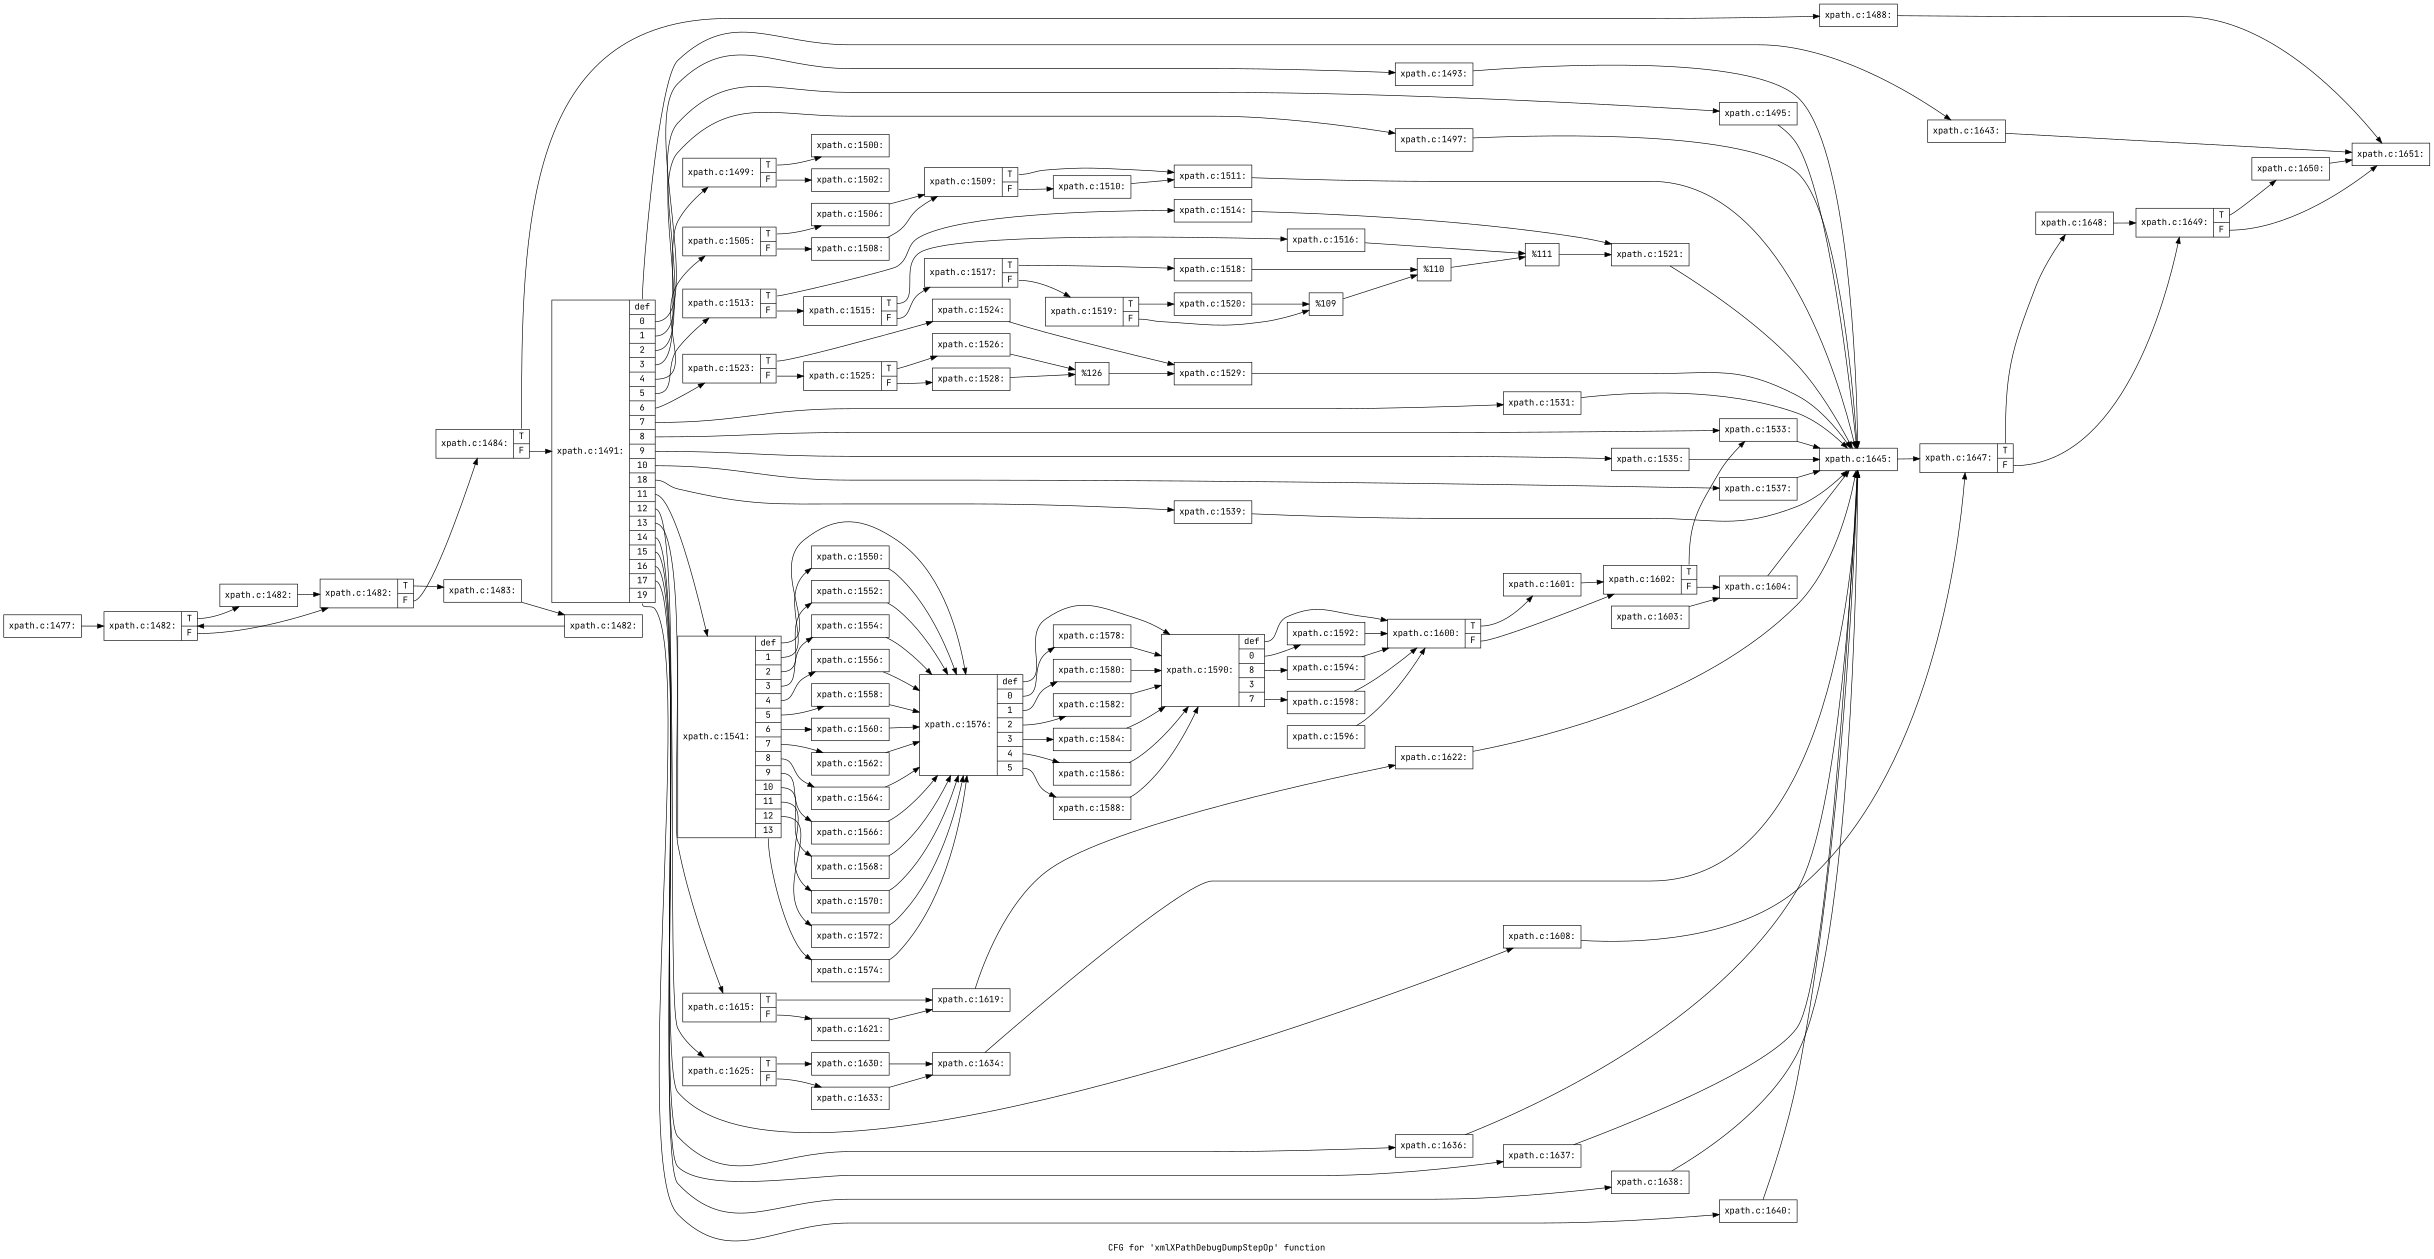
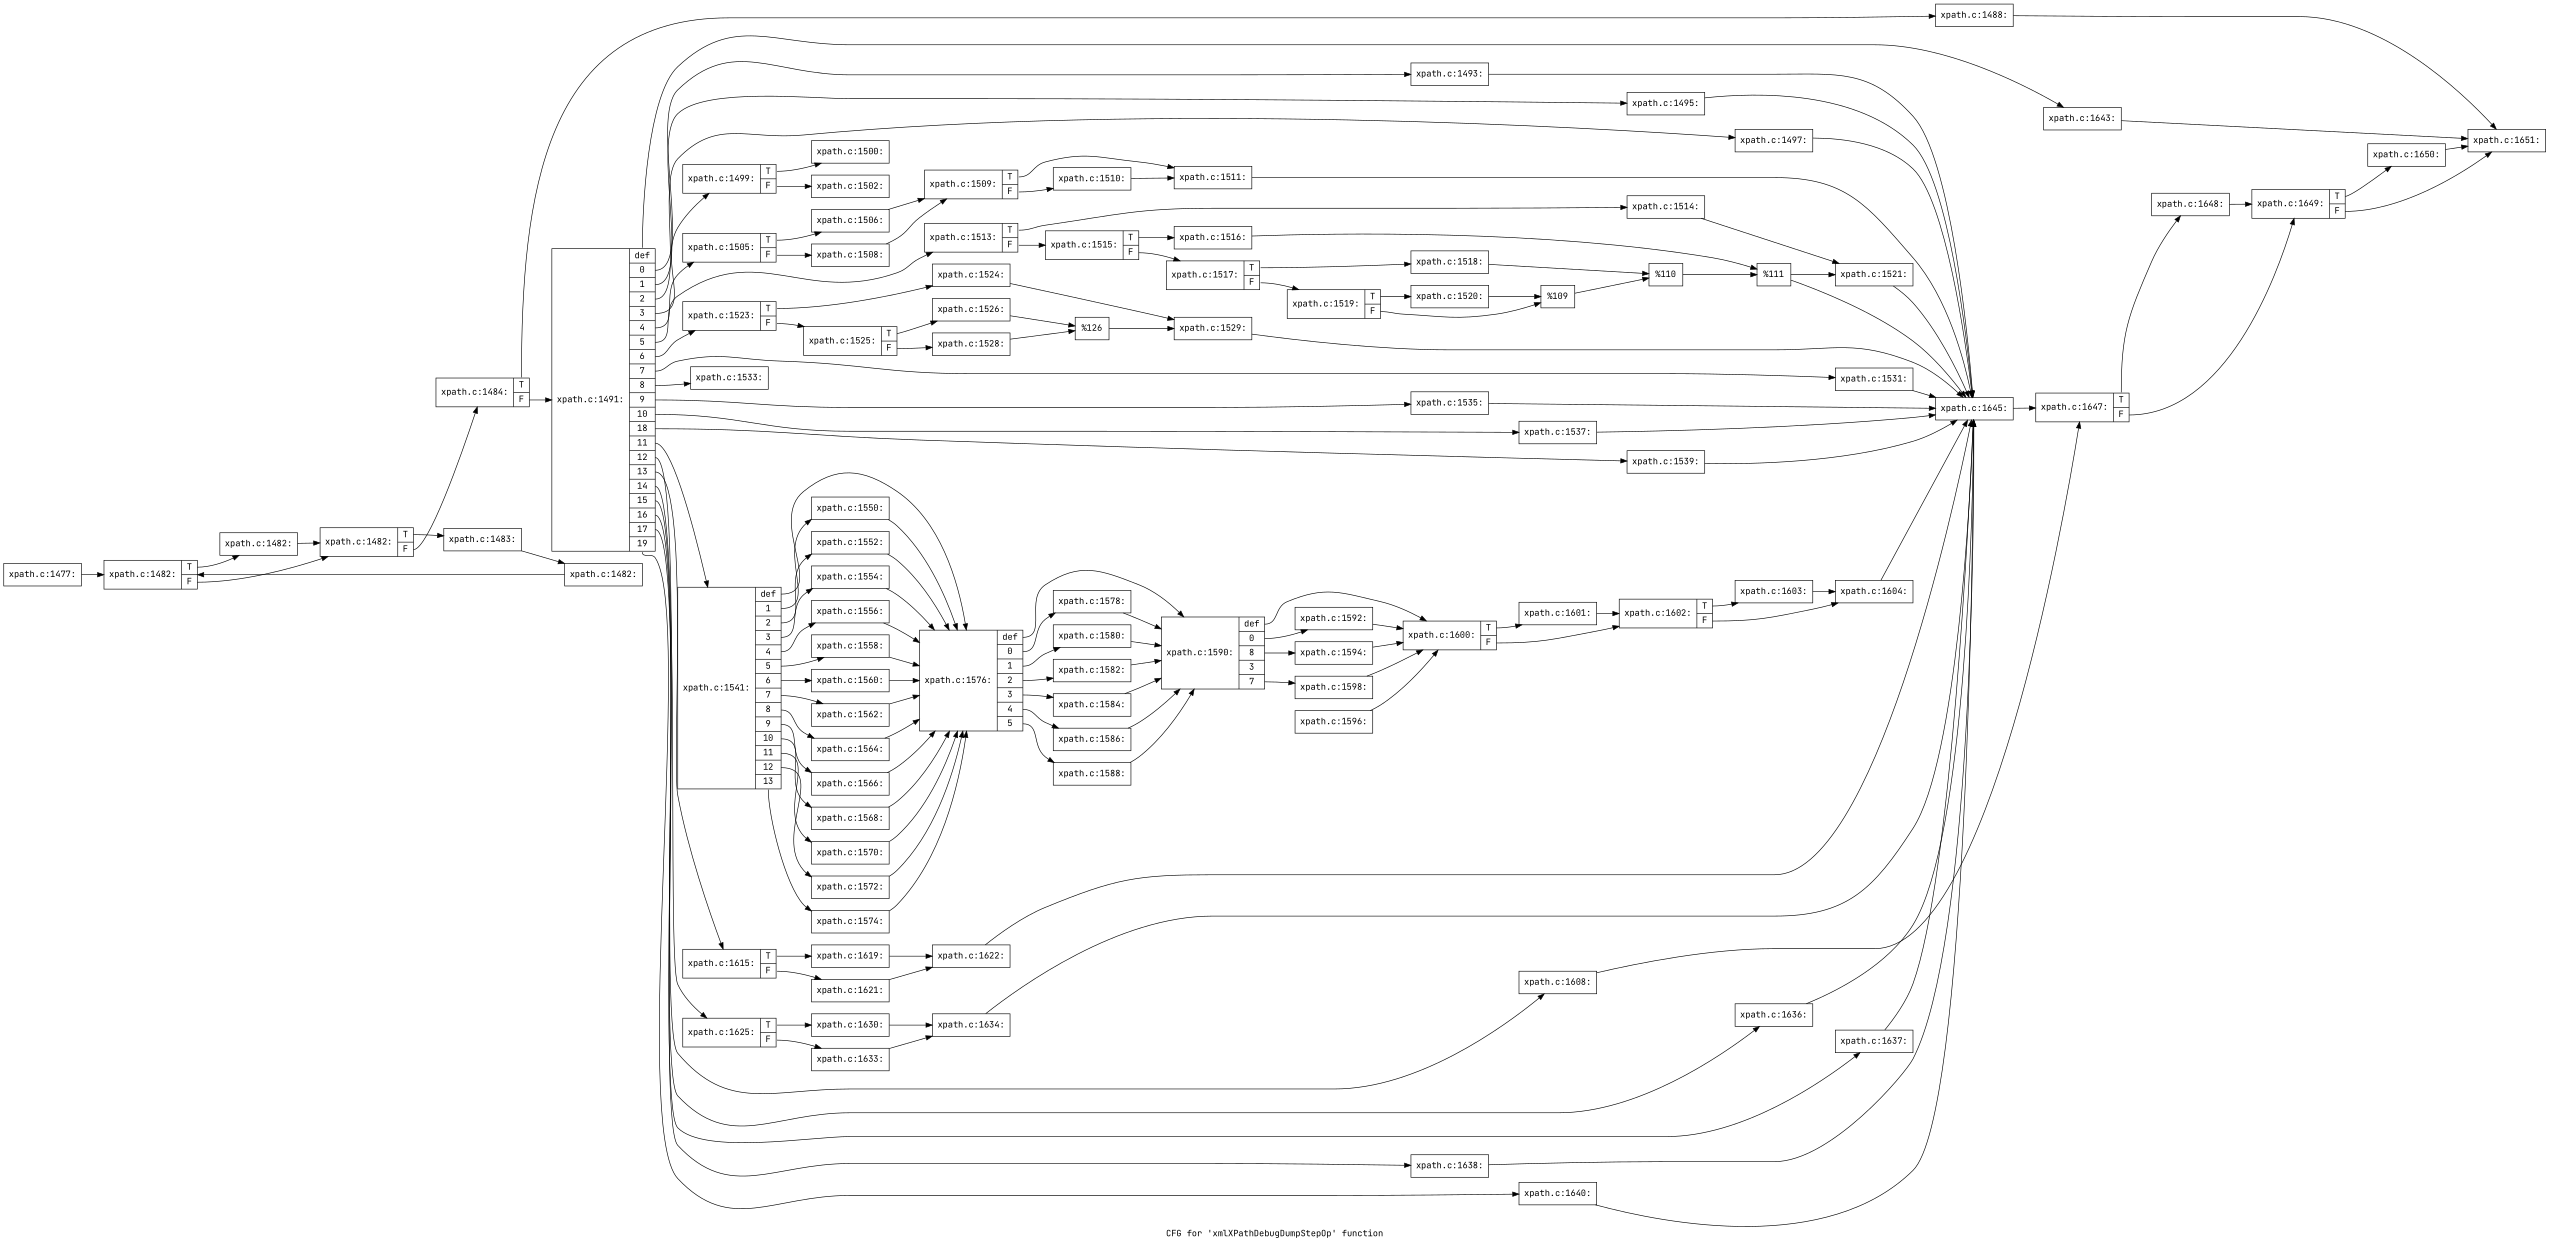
edge "xpath.c:1533:" -> "xpath.c:1645:": now "%111" -> "xpath.c:1645:"
edge "xpath.c:1602:" -> "xpath.c:1533:": now "xpath.c:1602:" -> "xpath.c:1603:"
edge "xpath.c:1621:" -> "xpath.c:1619:": now "xpath.c:1621:" -> "xpath.c:1622:"
